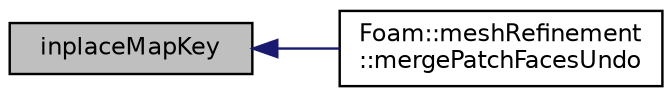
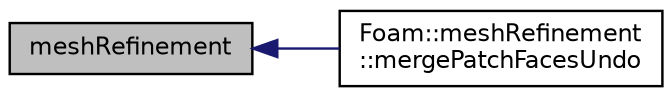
node "inplaceMapKey": label "inplaceMapKey" -> "meshRefinement"
